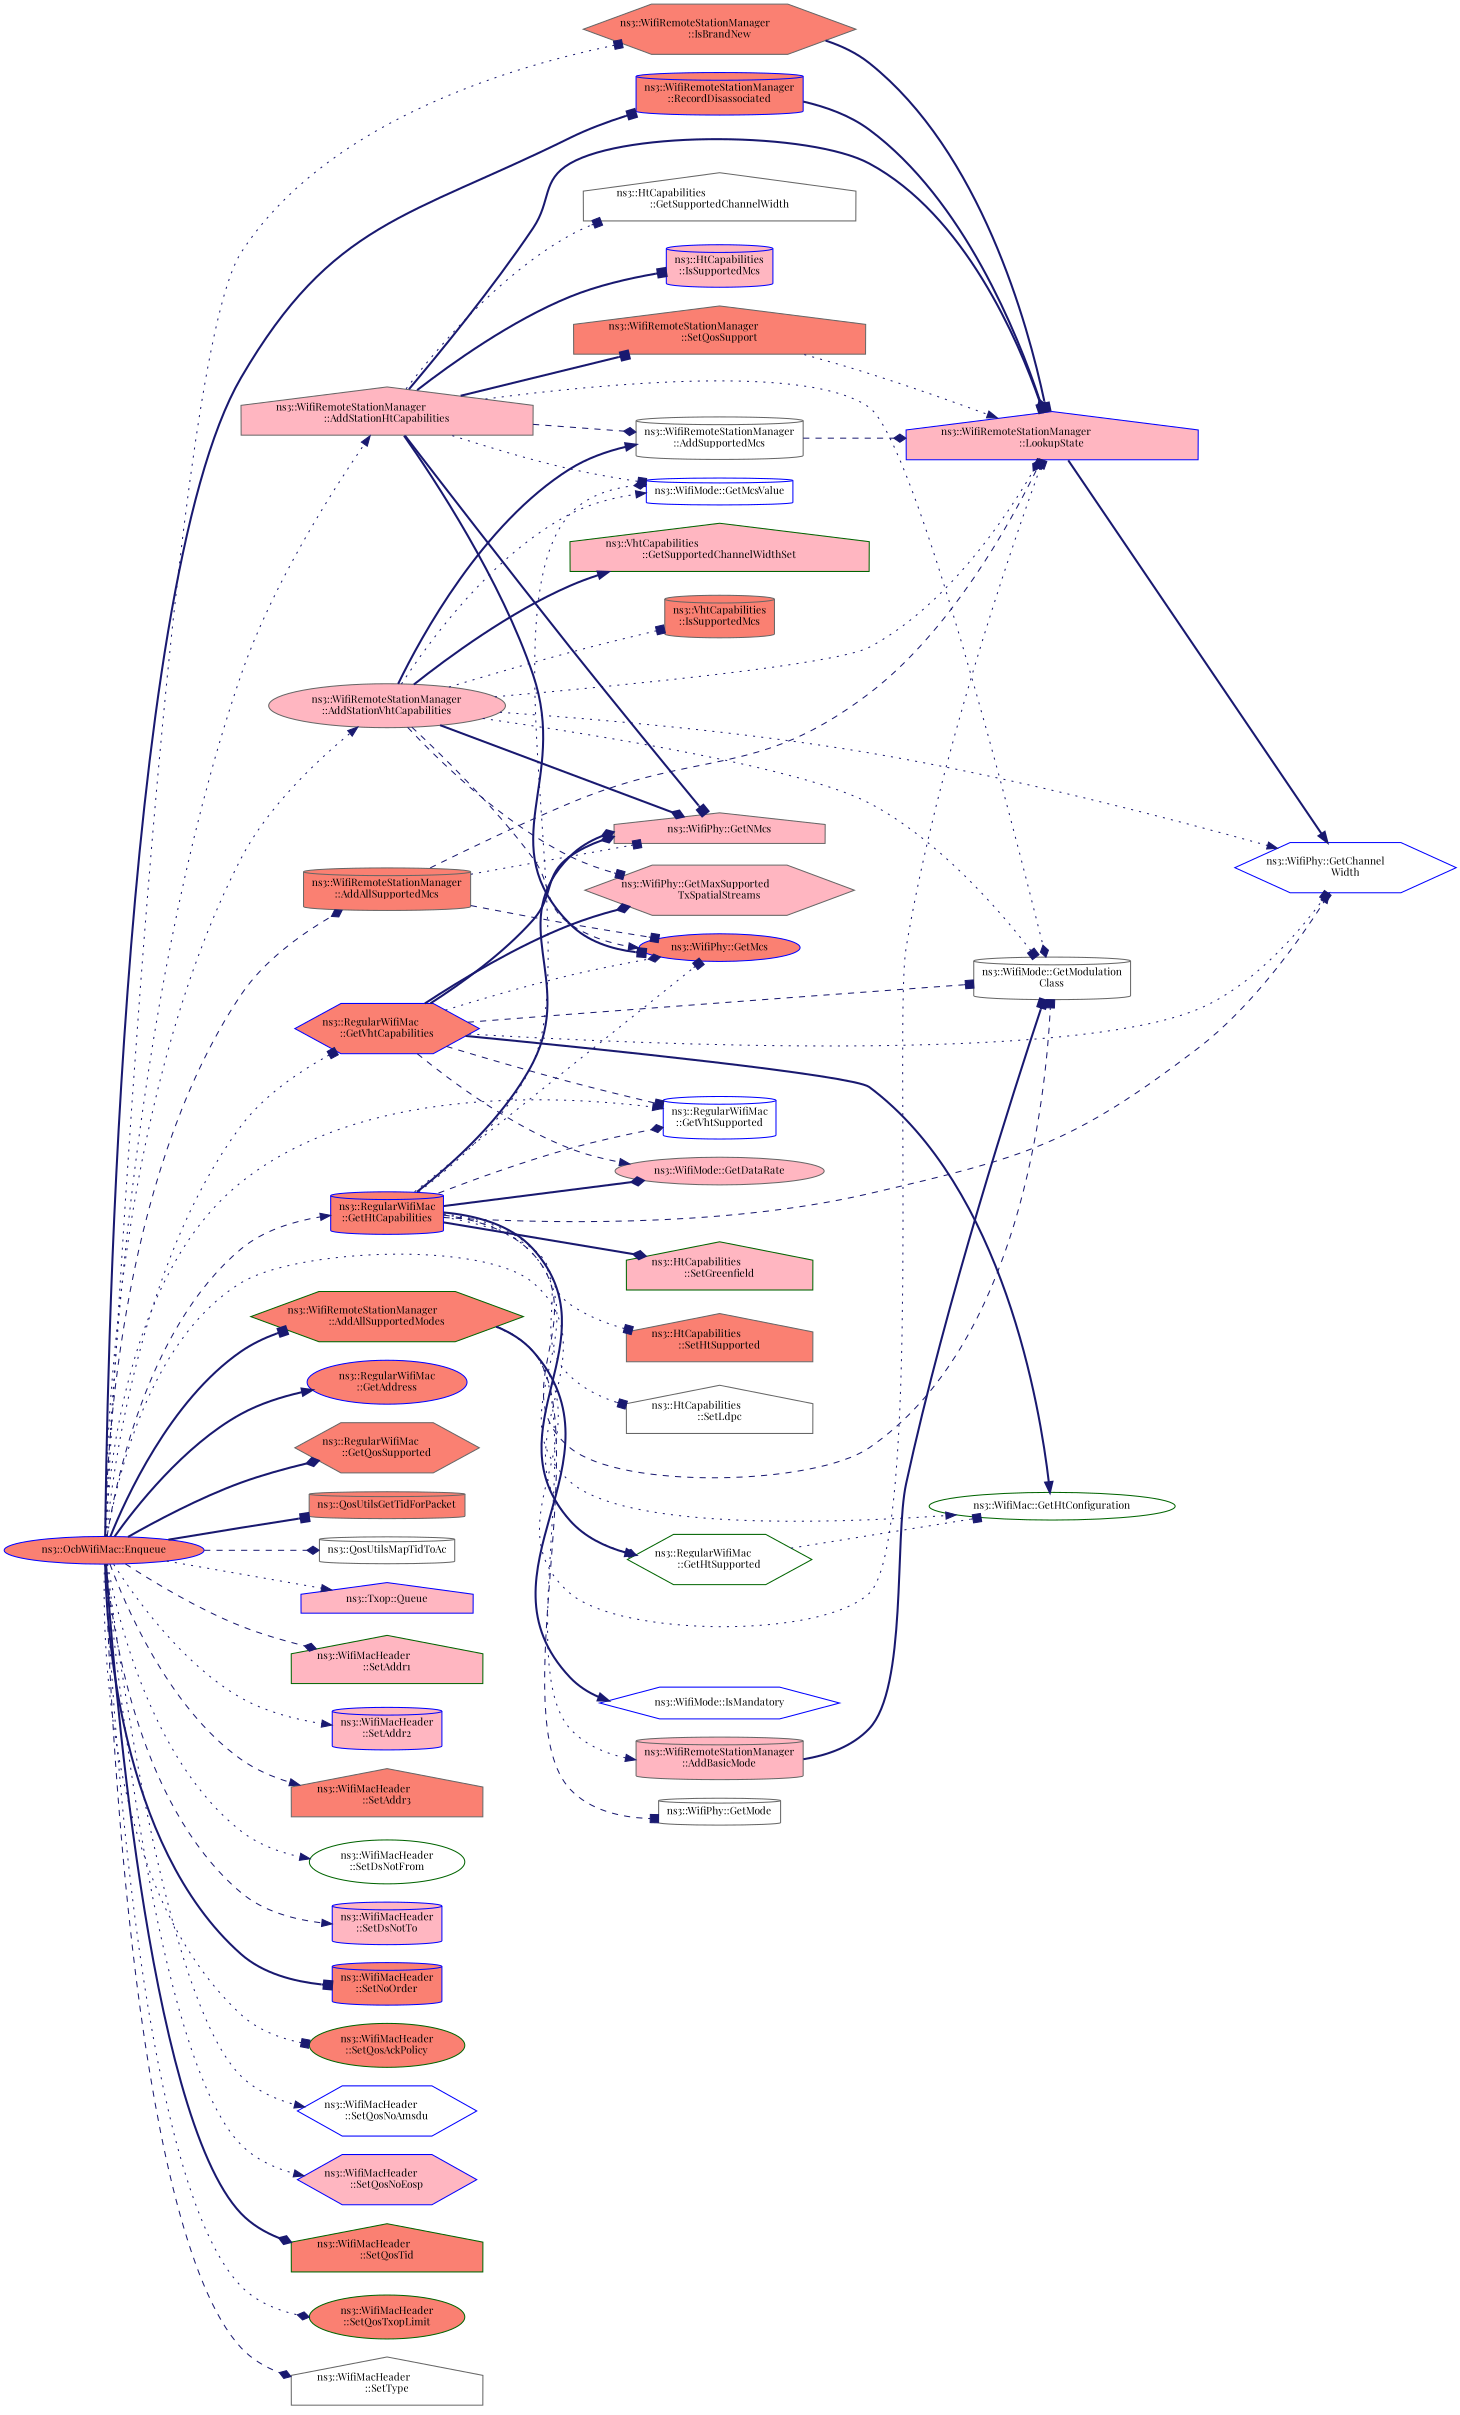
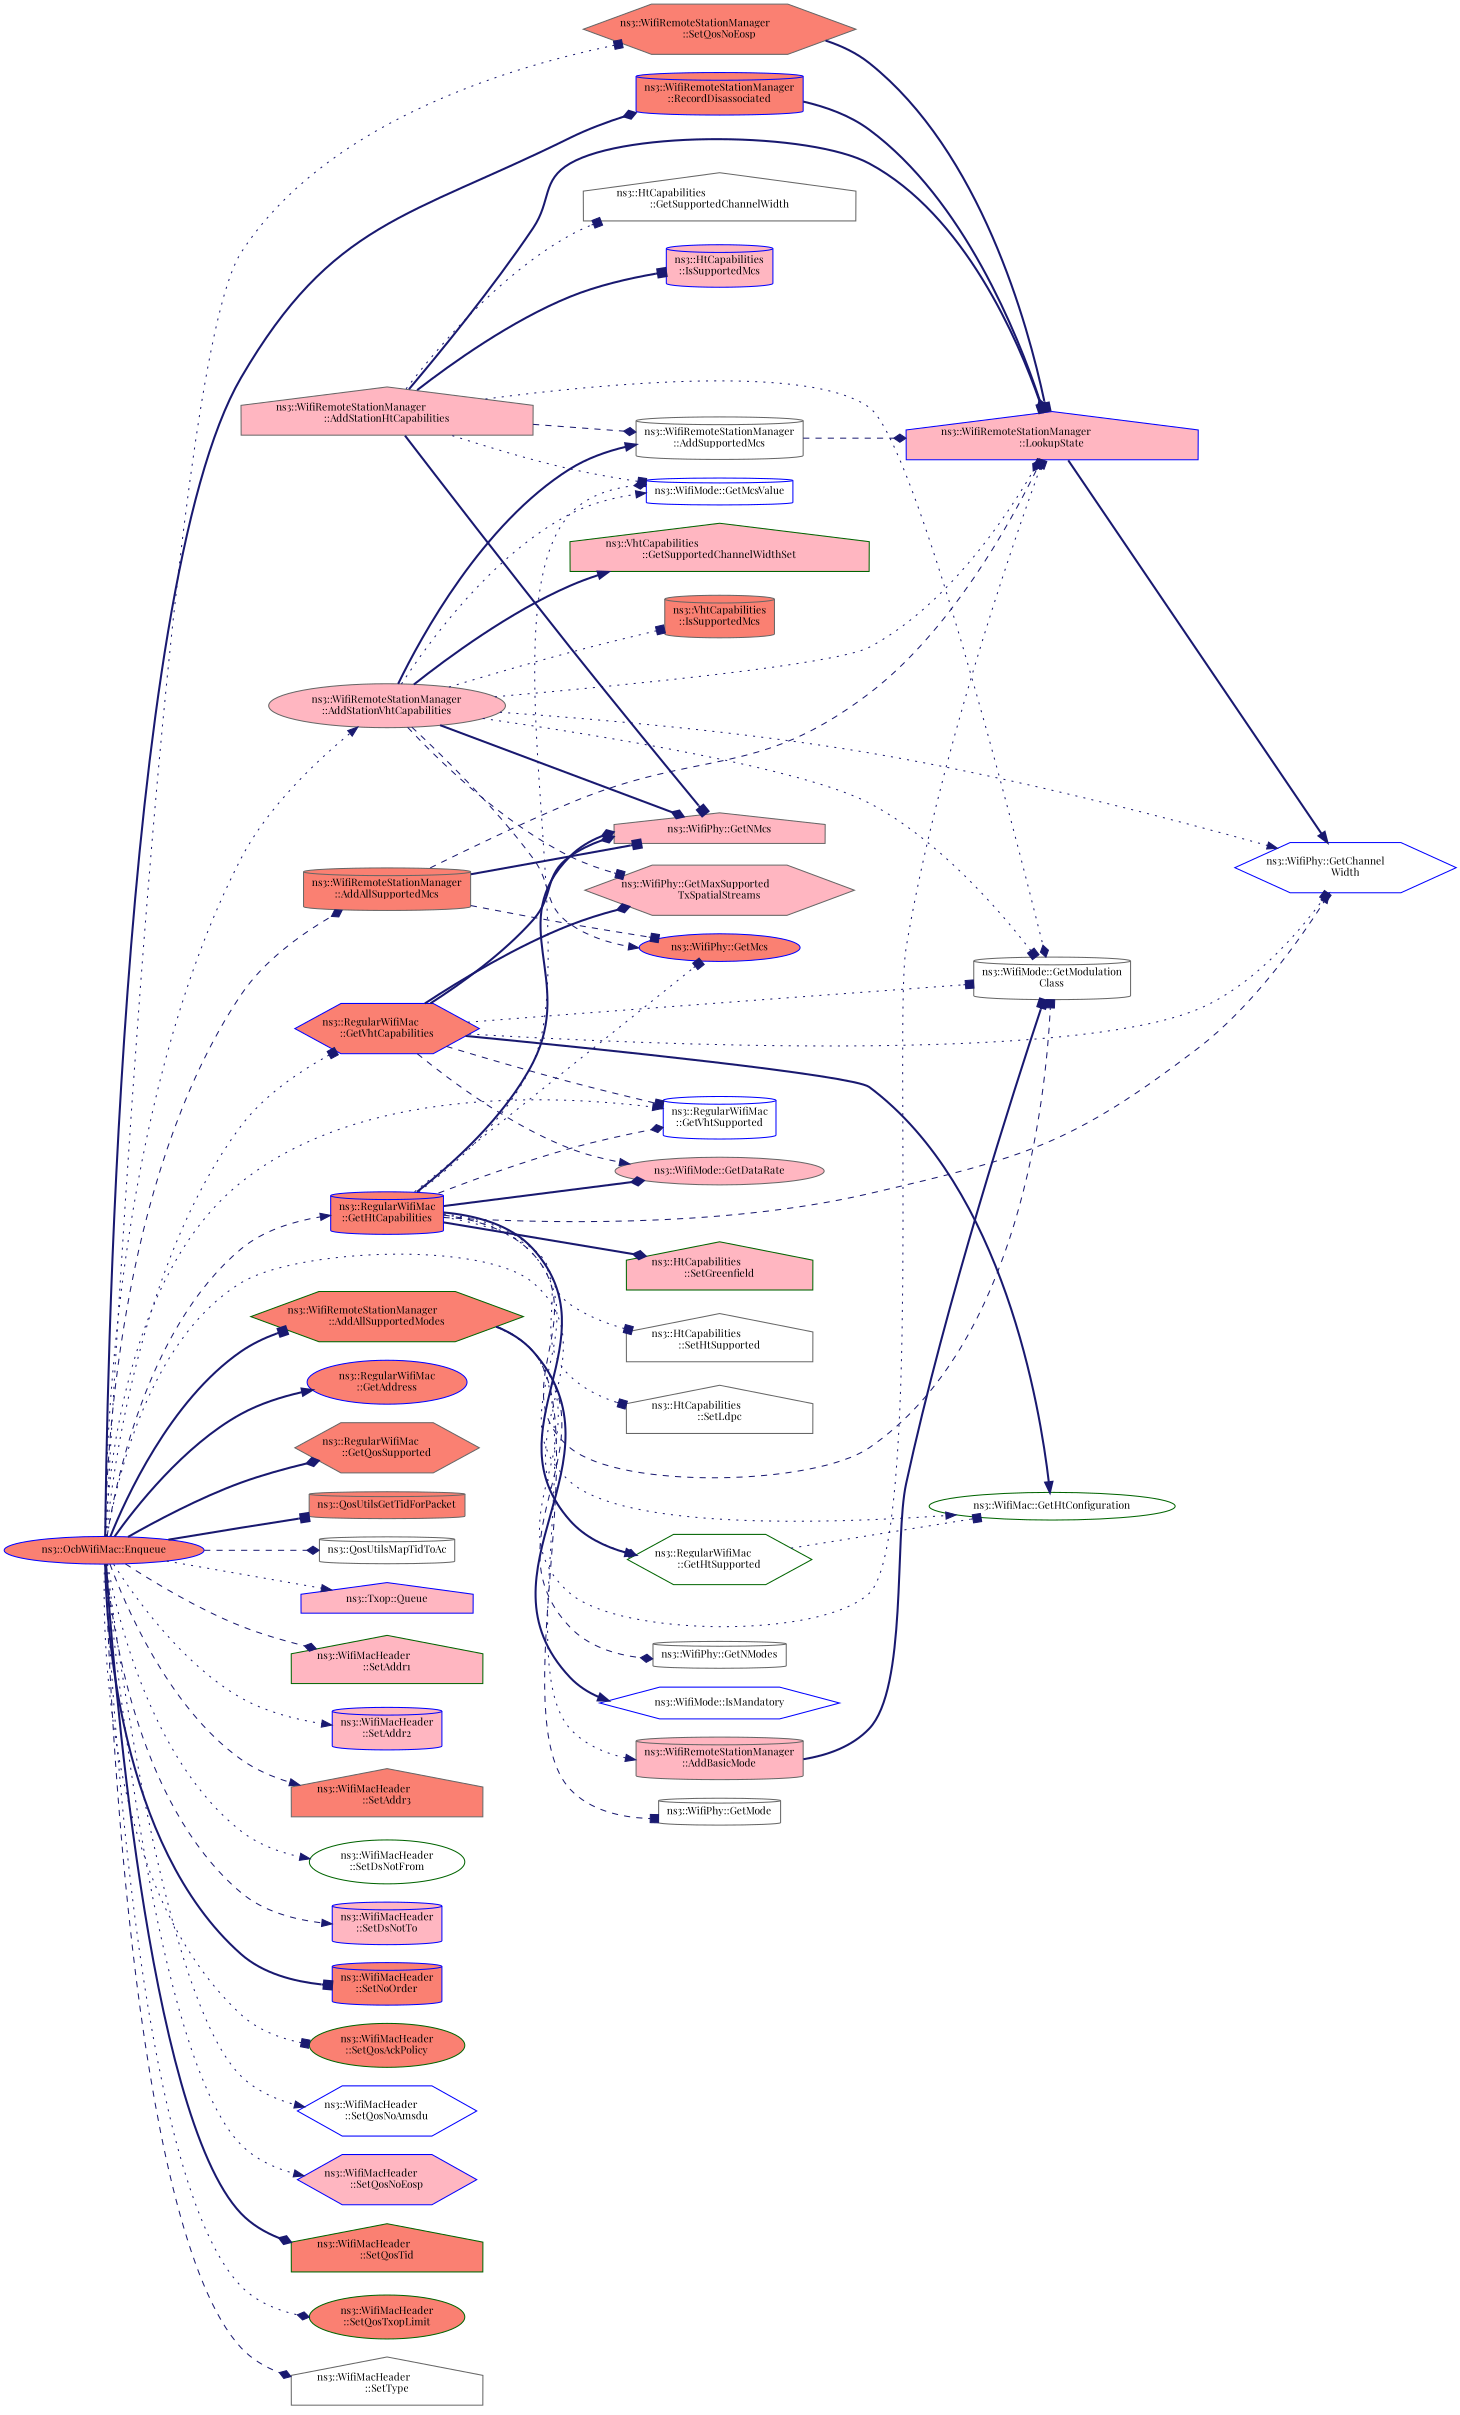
node "ns3::WifiRemoteStationManager ::IsBrandNew": label "ns3::WifiRemoteStationManager ::IsBrandNew" -> "ns3::WifiRemoteStationManager ::SetQosNoEosp"
node "ns3::WifiRemoteStationManager ::SetQosSupport": removed
edge "ns3::WifiRemoteStationManager ::AddStationHtCapabilities" -> "ns3::WifiPhy::GetMcs": removed
edge "ns3::OcbWifiMac::Enqueue" -> "ns3::WifiRemoteStationManager ::RecordDisassociated": arrowhead box -> diamond
edge "ns3::WifiRemoteStationManager ::AddAllSupportedMcs" -> "ns3::WifiPhy::GetNMcs": style dotted -> bold
edge "ns3::OcbWifiMac::Enqueue" -> "ns3::WifiRemoteStationManager ::AddStationHtCapabilities": removed
edge "ns3::RegularWifiMac ::GetVhtCapabilities" -> "ns3::WifiPhy::GetMcs": removed
edge "ns3::RegularWifiMac ::GetVhtCapabilities" -> "ns3::WifiMode::GetModulation Class": style dashed -> dotted
node "ns3::HtCapabilities ::SetHtSupported": fillcolor salmon -> white
node "ns3::WifiPhy::GetNModes": added
